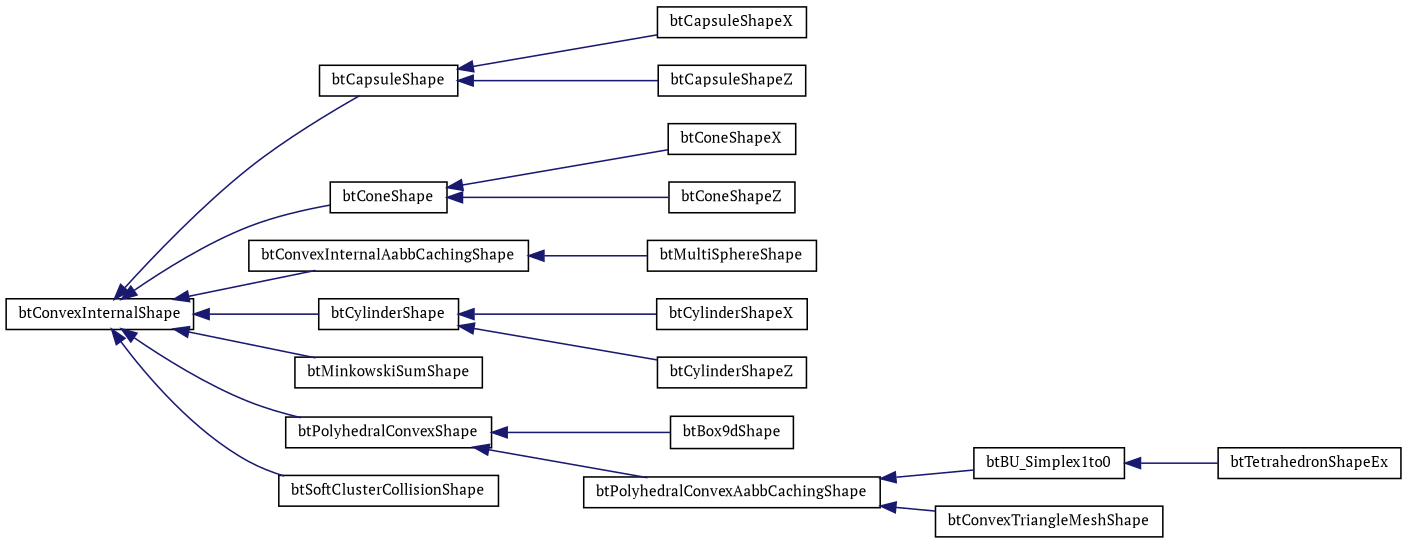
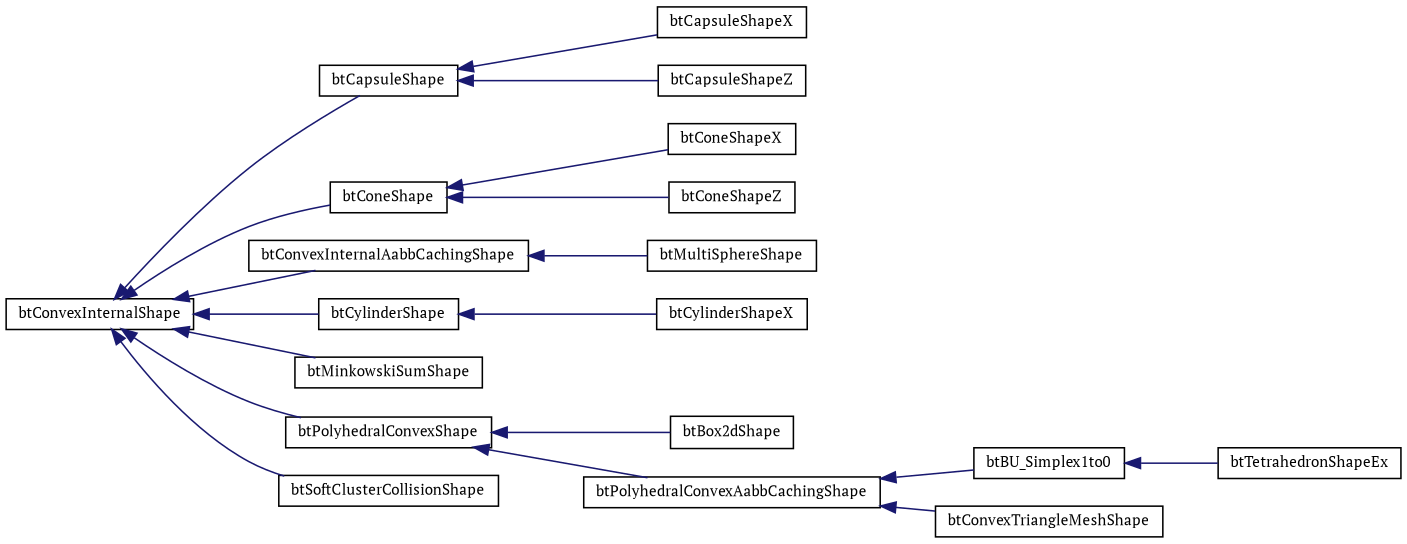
node "btCylinderShapeZ": removed
node "btBox9dShape": label "btBox9dShape" -> "btBox2dShape"
